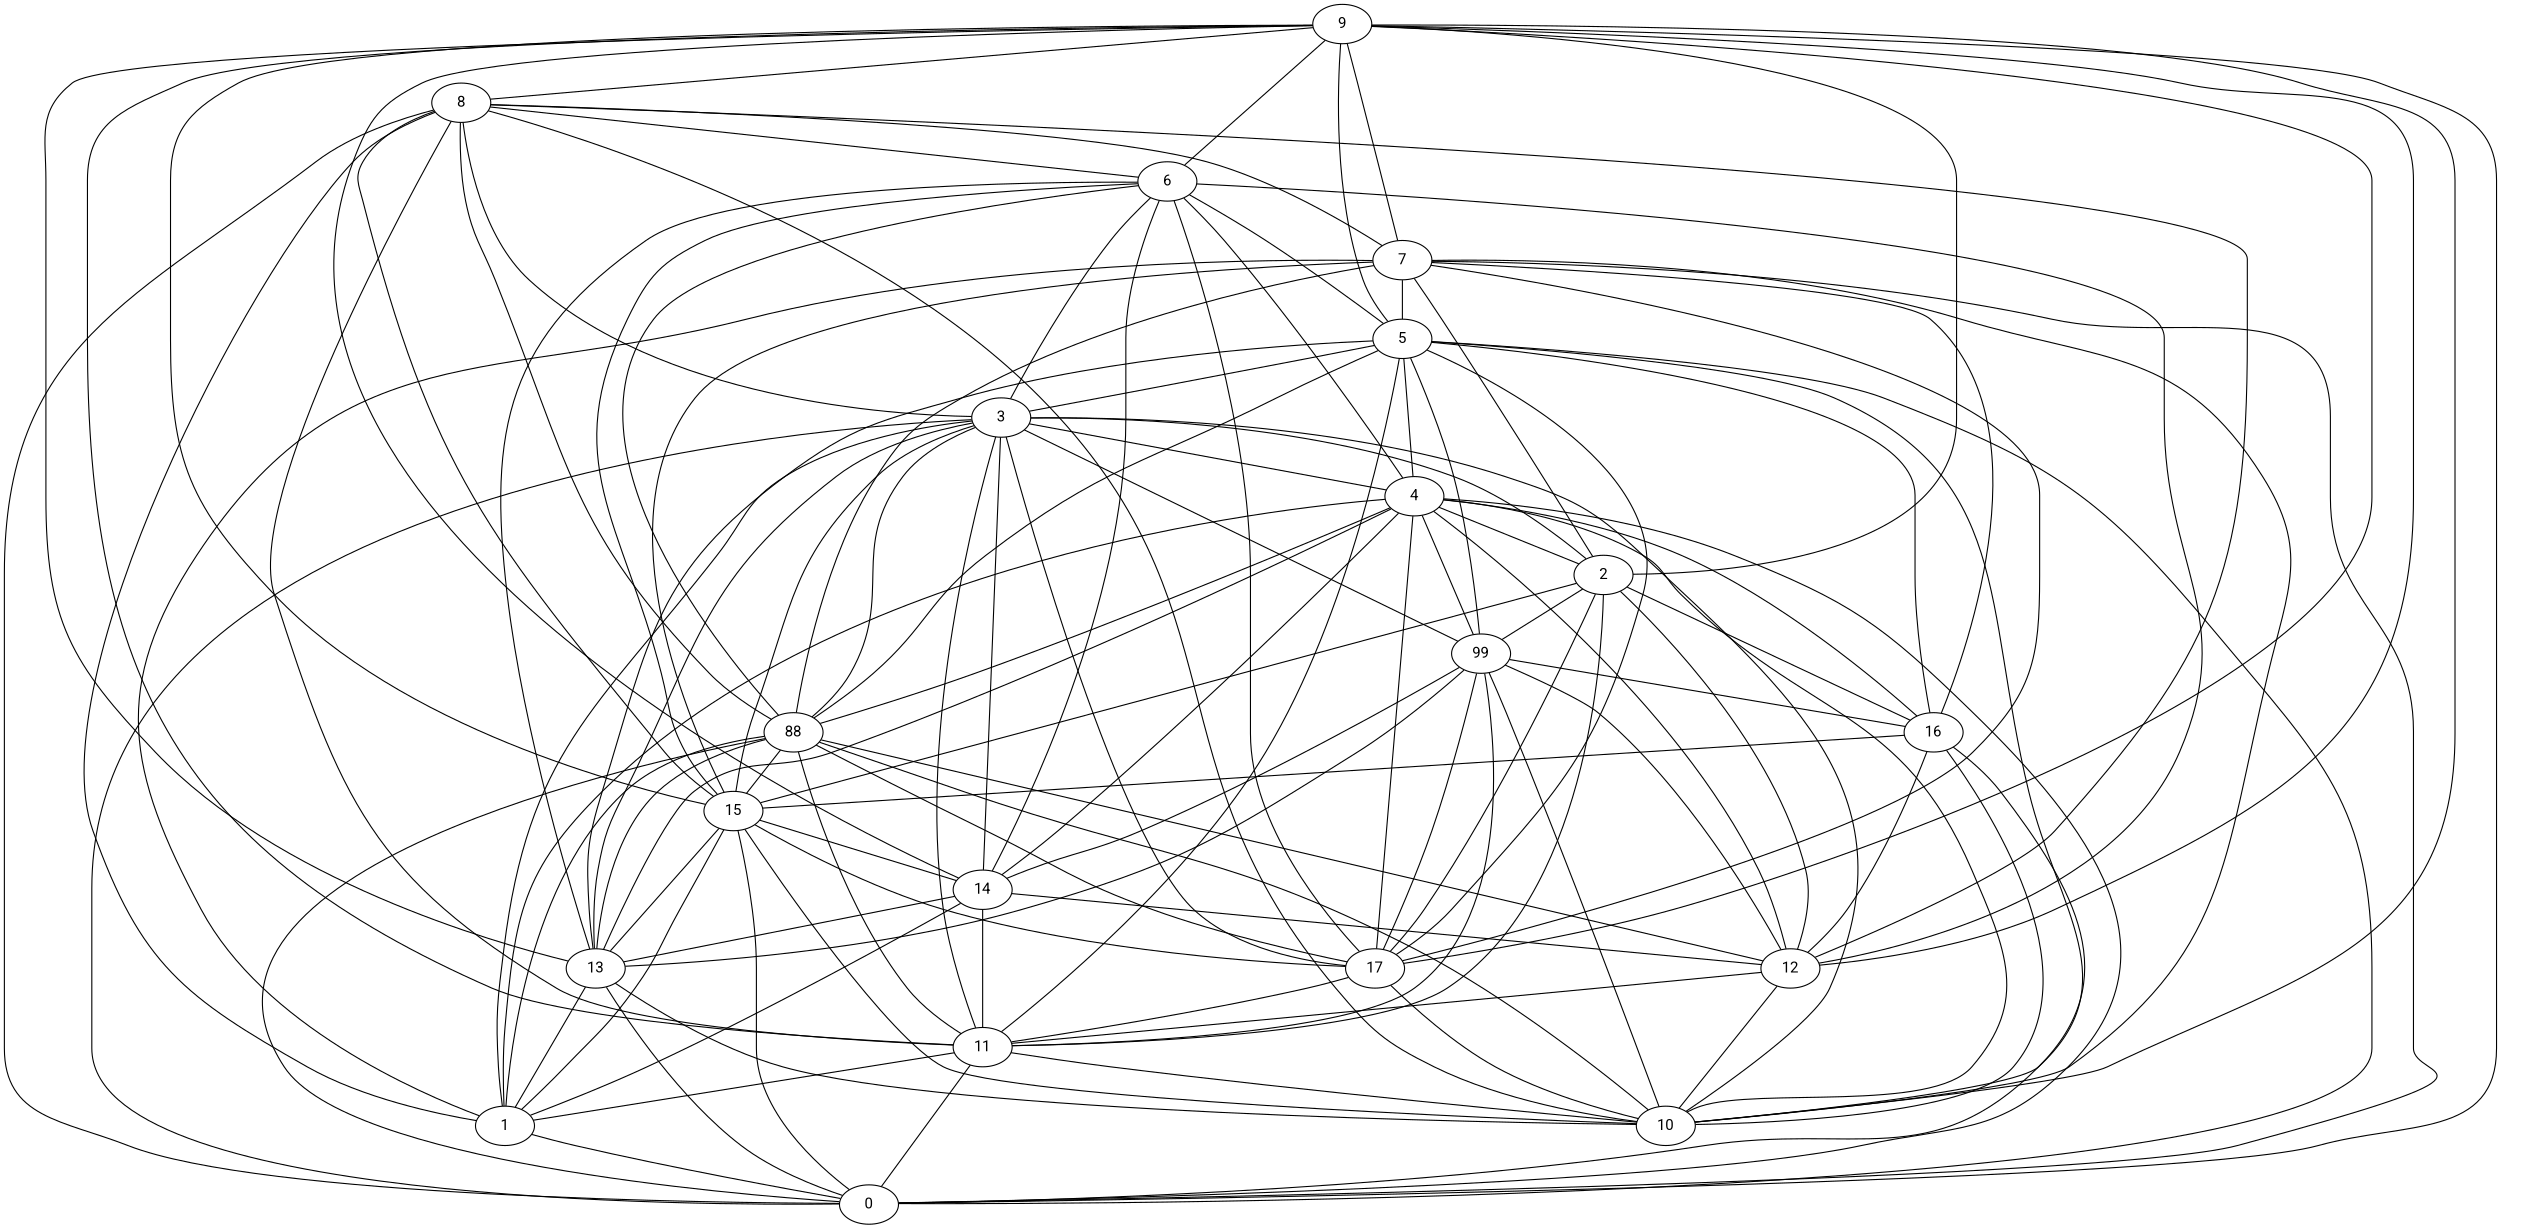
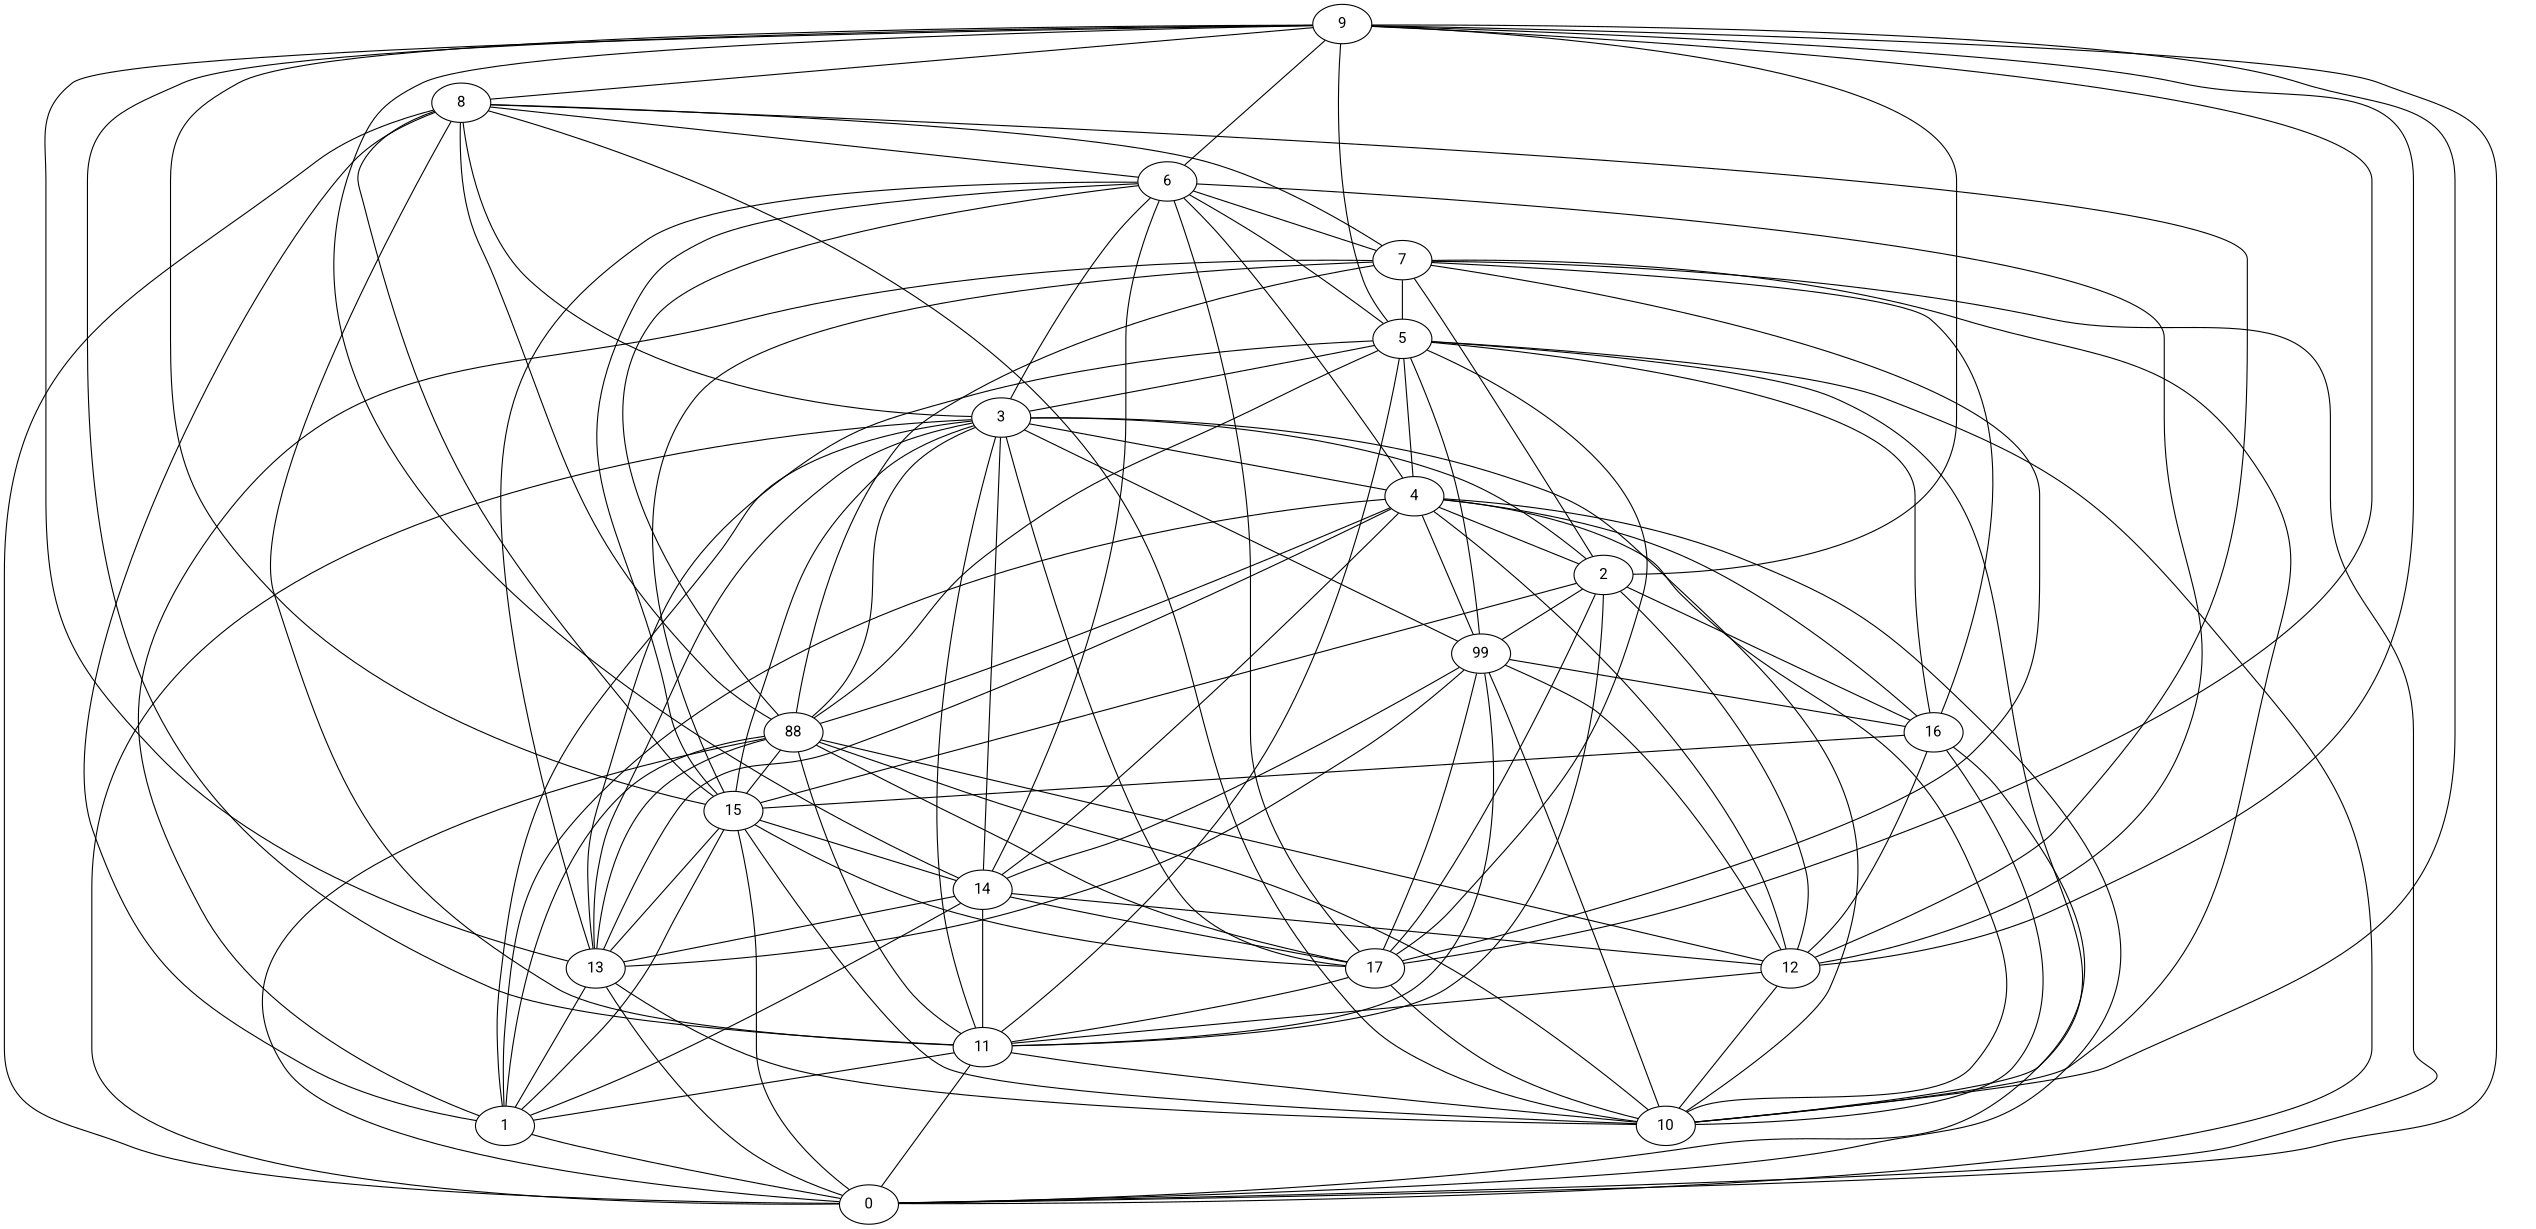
edge "9" -- "7": now "6" -- "7"
edge "4" -- "17": now "14" -- "17"
